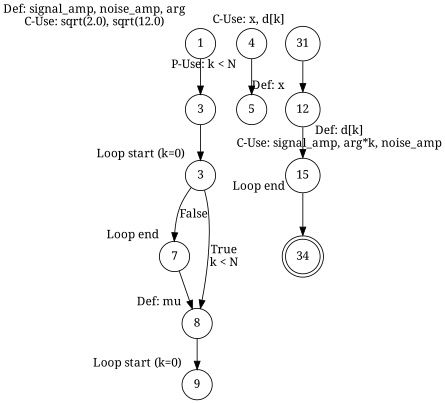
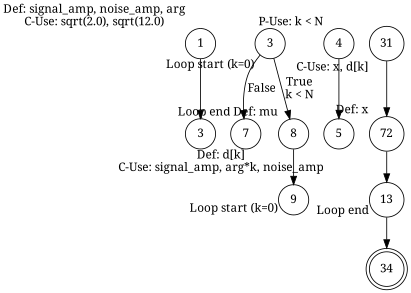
node "12 Def: x": label "12 Def: x" -> "72 Def: x"
edge "3" -> "3 Loop start (k=0)": removed
node "15 Loop end": label "15 Loop end" -> "13 Loop end"
edge "7 Loop end" -> "8 Def: mu": removed
